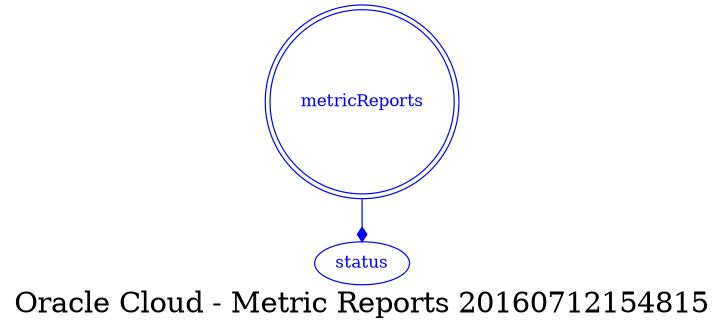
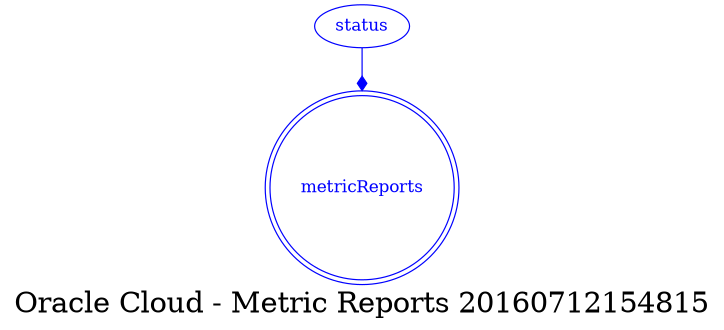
edge "metricReports" -> "status": reversed
